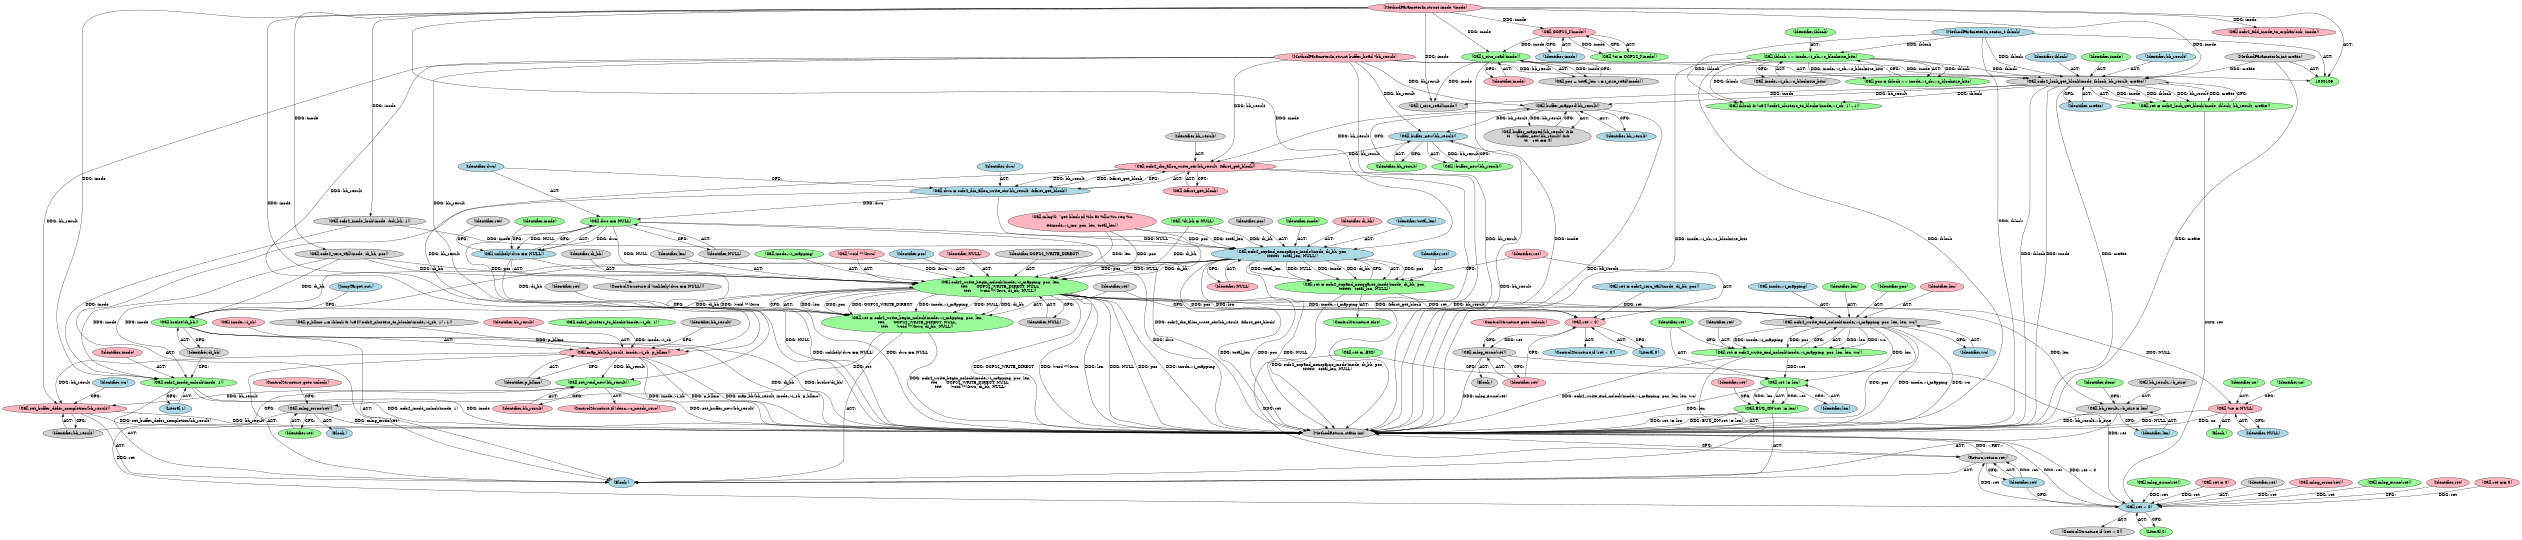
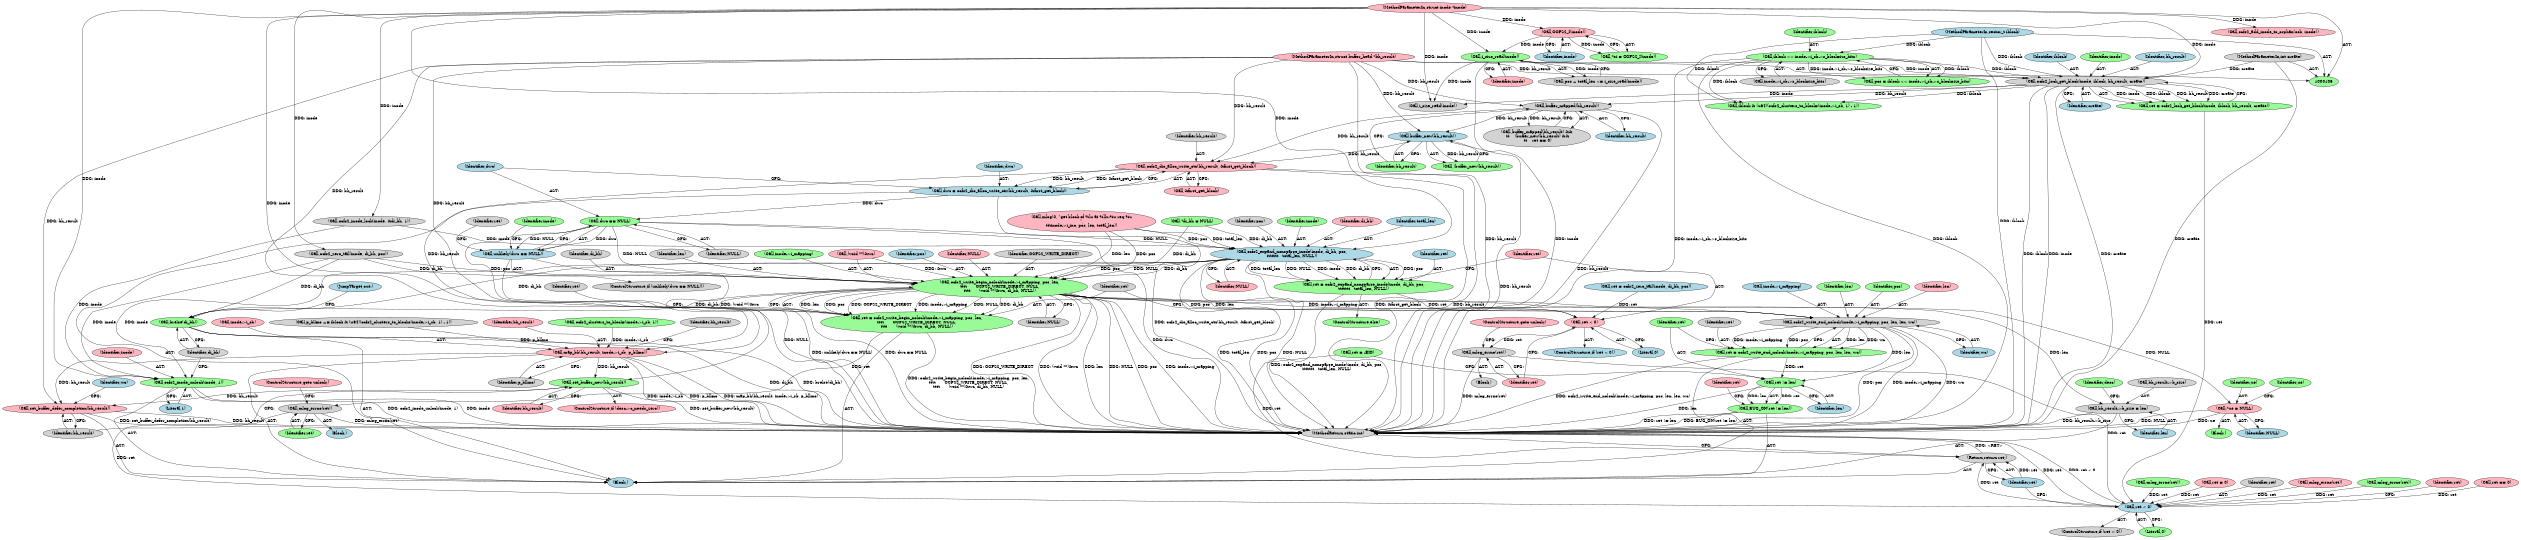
node "(Call,set_void_new(bh_result))": label "(Call,set_void_new(bh_result))" -> "(Call,set_buffer_new(bh_result))"
